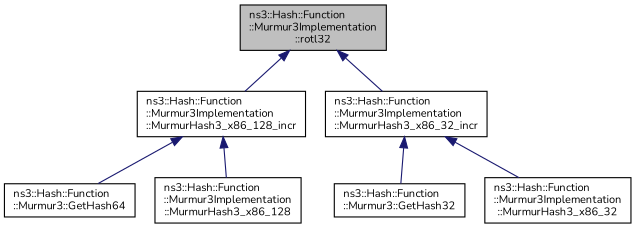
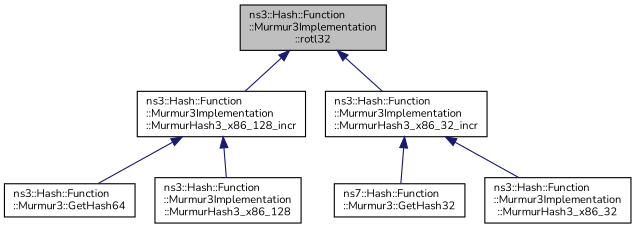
node "ns3::Hash::Function ::Murmur3::GetHash32": label "ns3::Hash::Function ::Murmur3::GetHash32" -> "ns7::Hash::Function ::Murmur3::GetHash32"
